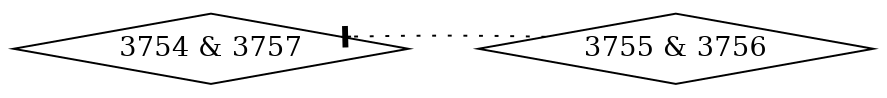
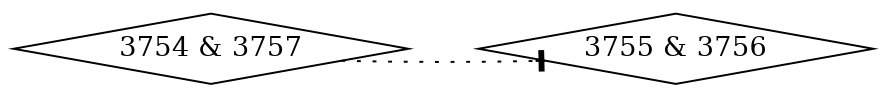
edge "3755 & 3756" -> "3754 & 3757": reversed
